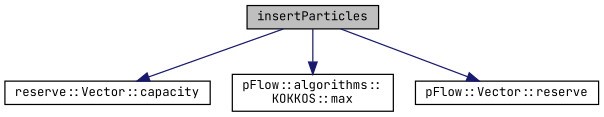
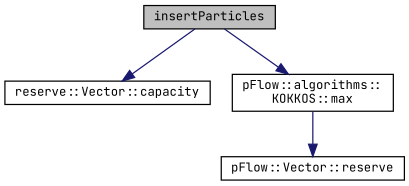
edge "insertParticles" -> "pFlow::Vector::reserve": now "pFlow::algorithms:: KOKKOS::max" -> "pFlow::Vector::reserve"
